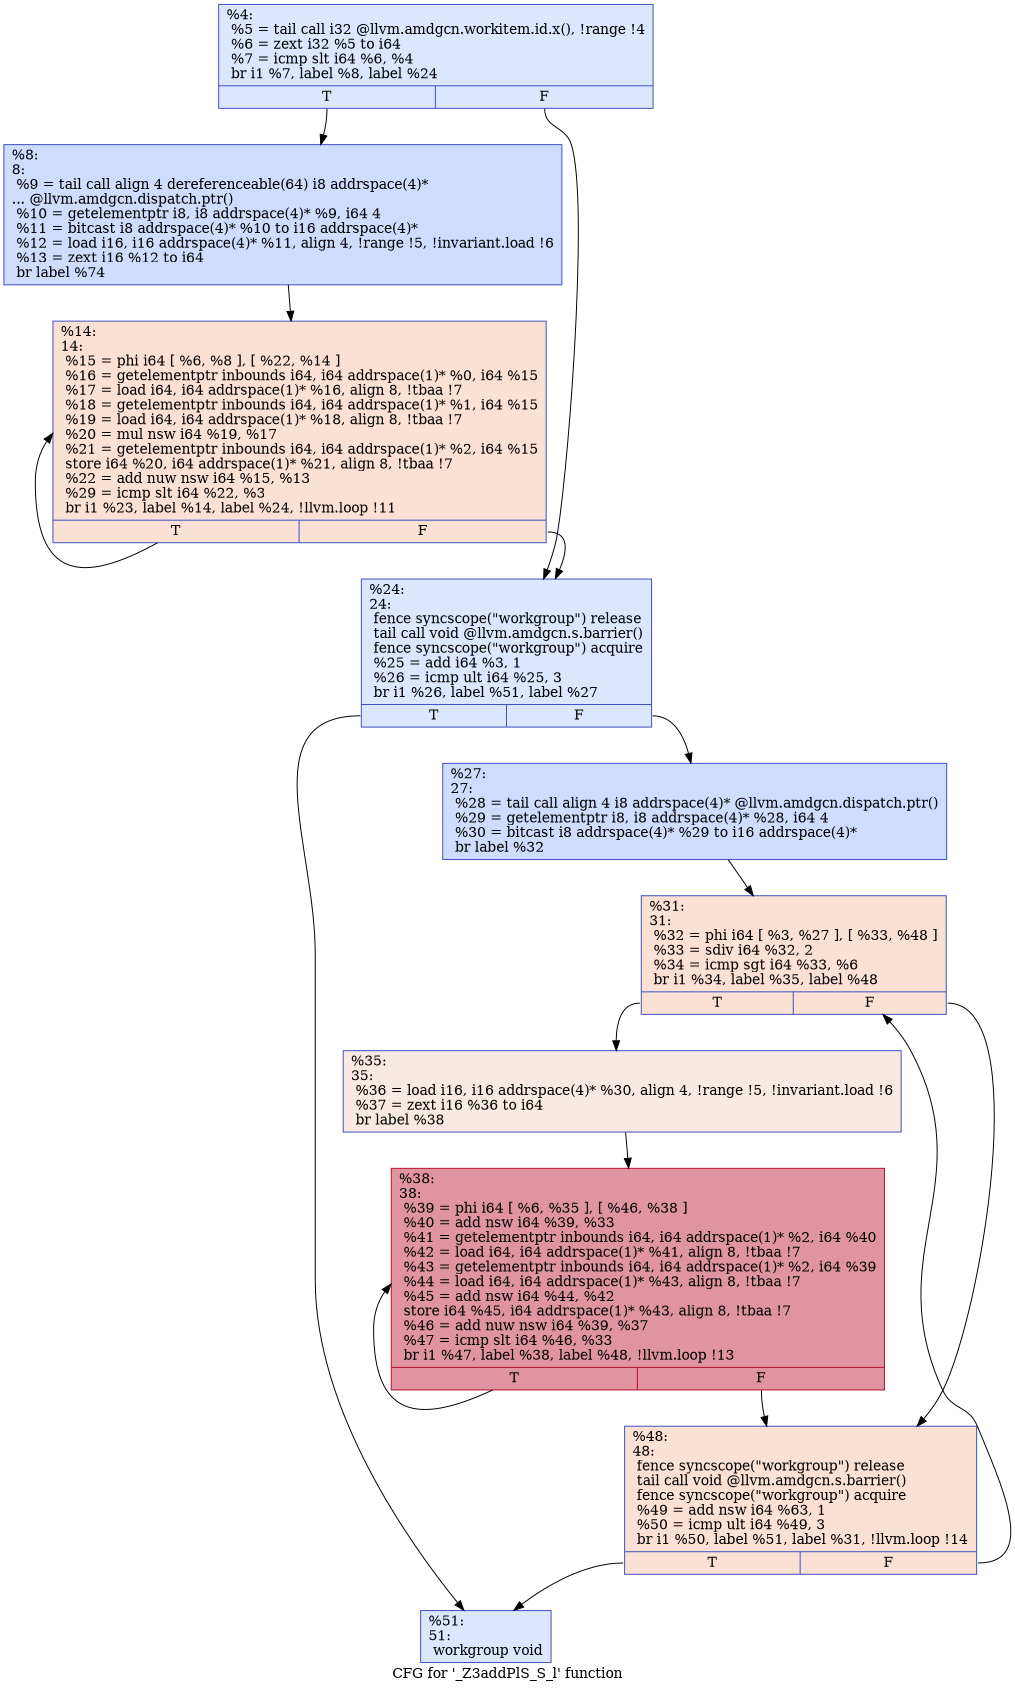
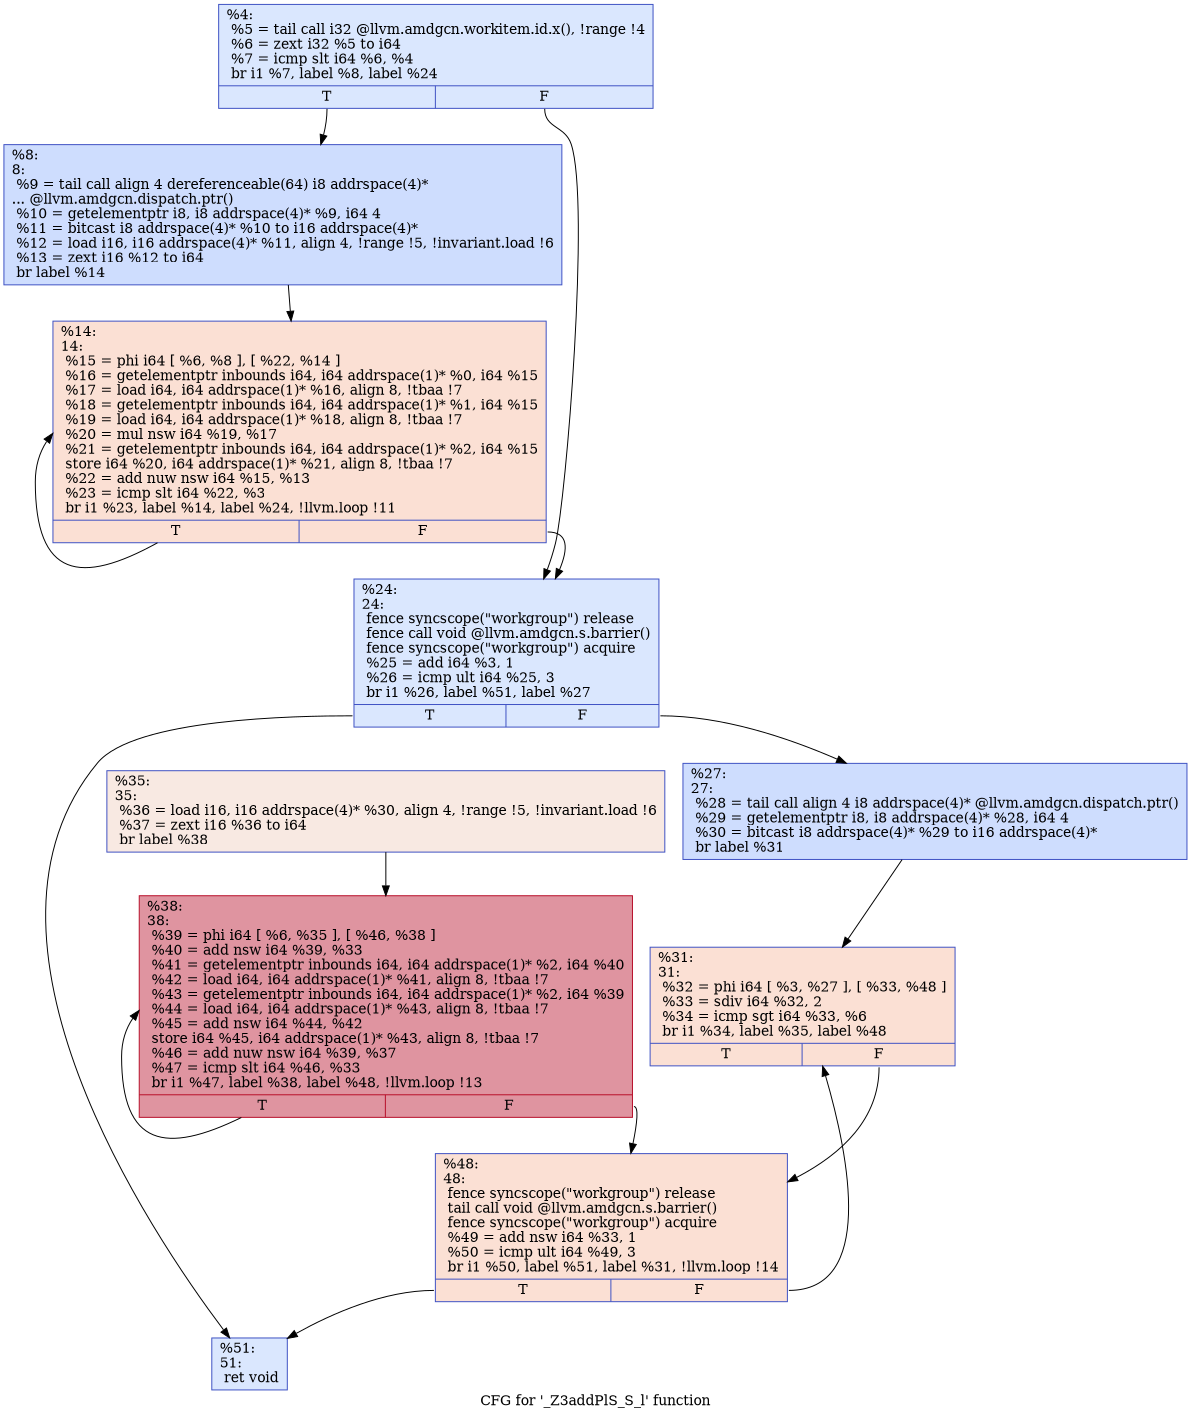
node "%8:": text "br label %74" -> "br label %14"
node "%14:": text "%29 = icmp slt i64 %22, %3" -> "%23 = icmp slt i64 %22, %3"
node "%24:": text "tail call void @llvm.amdgcn.s.barrier()" -> "fence call void @llvm.amdgcn.s.barrier()"
node "%27:": text "br label %32" -> "br label %31"
edge "%31:" -> "%35:": removed
node "%48:": text "%49 = add nsw i64 %63, 1" -> "%49 = add nsw i64 %33, 1"
node "%51:": text "workgroup void" -> "ret void"
